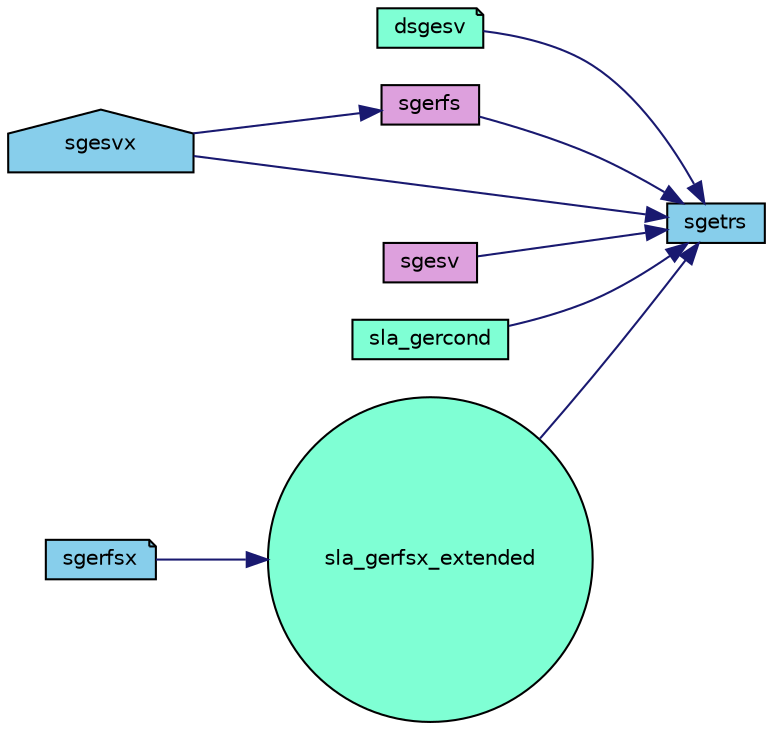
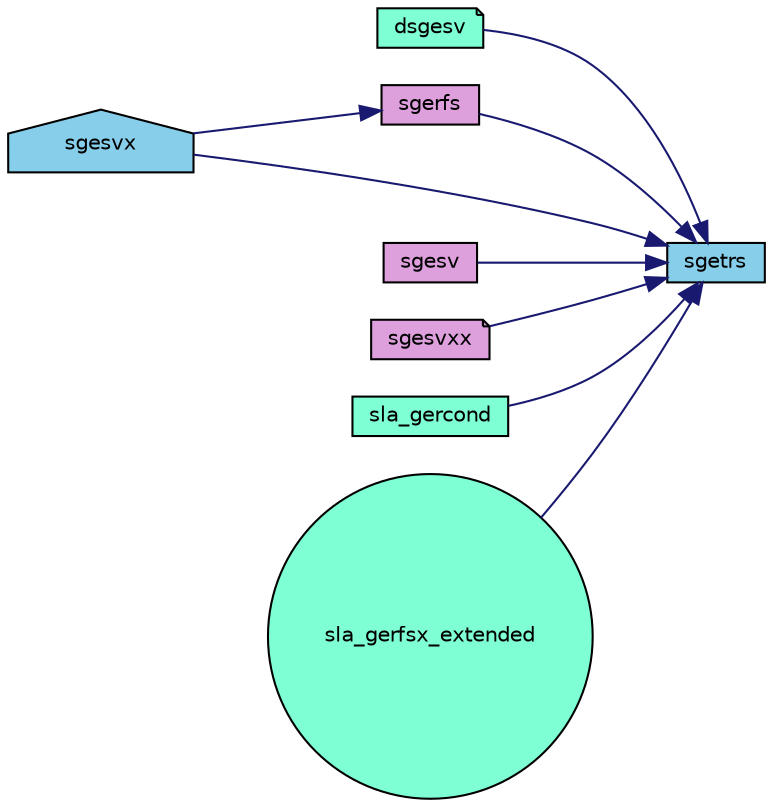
node "sgesvxx": added
node "sgerfsx": removed
